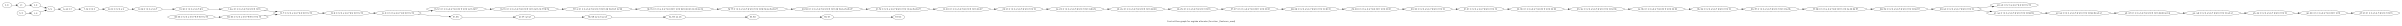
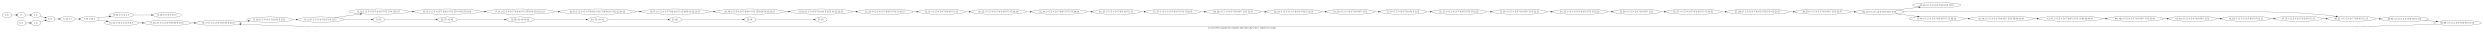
edge "9, 26: 0 1 2 3 4 5 6 7" -> "10, 32: 0 1 2 3 4 5 6 7 8 9": now "7, 16: 0 1 2 3" -> "10, 32: 0 1 2 3 4 5 6 7 8 9"
node "48, 52: 0 1 2 3 4 5 6 7 8 9 10 11 12 13": added
